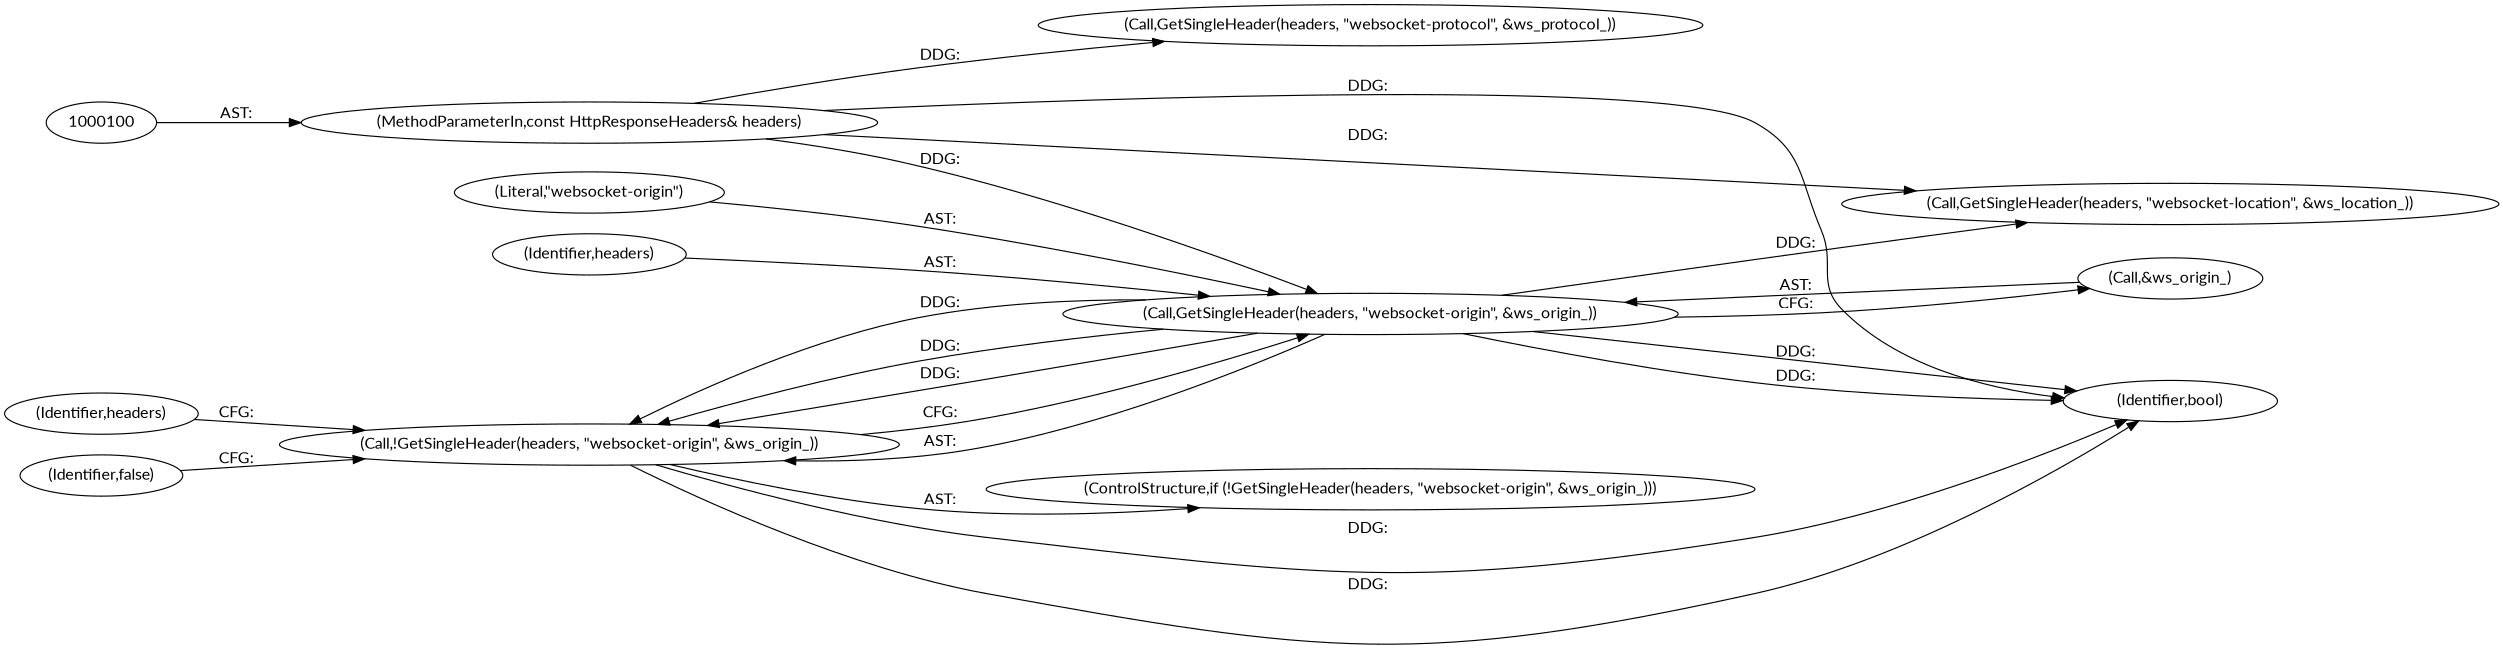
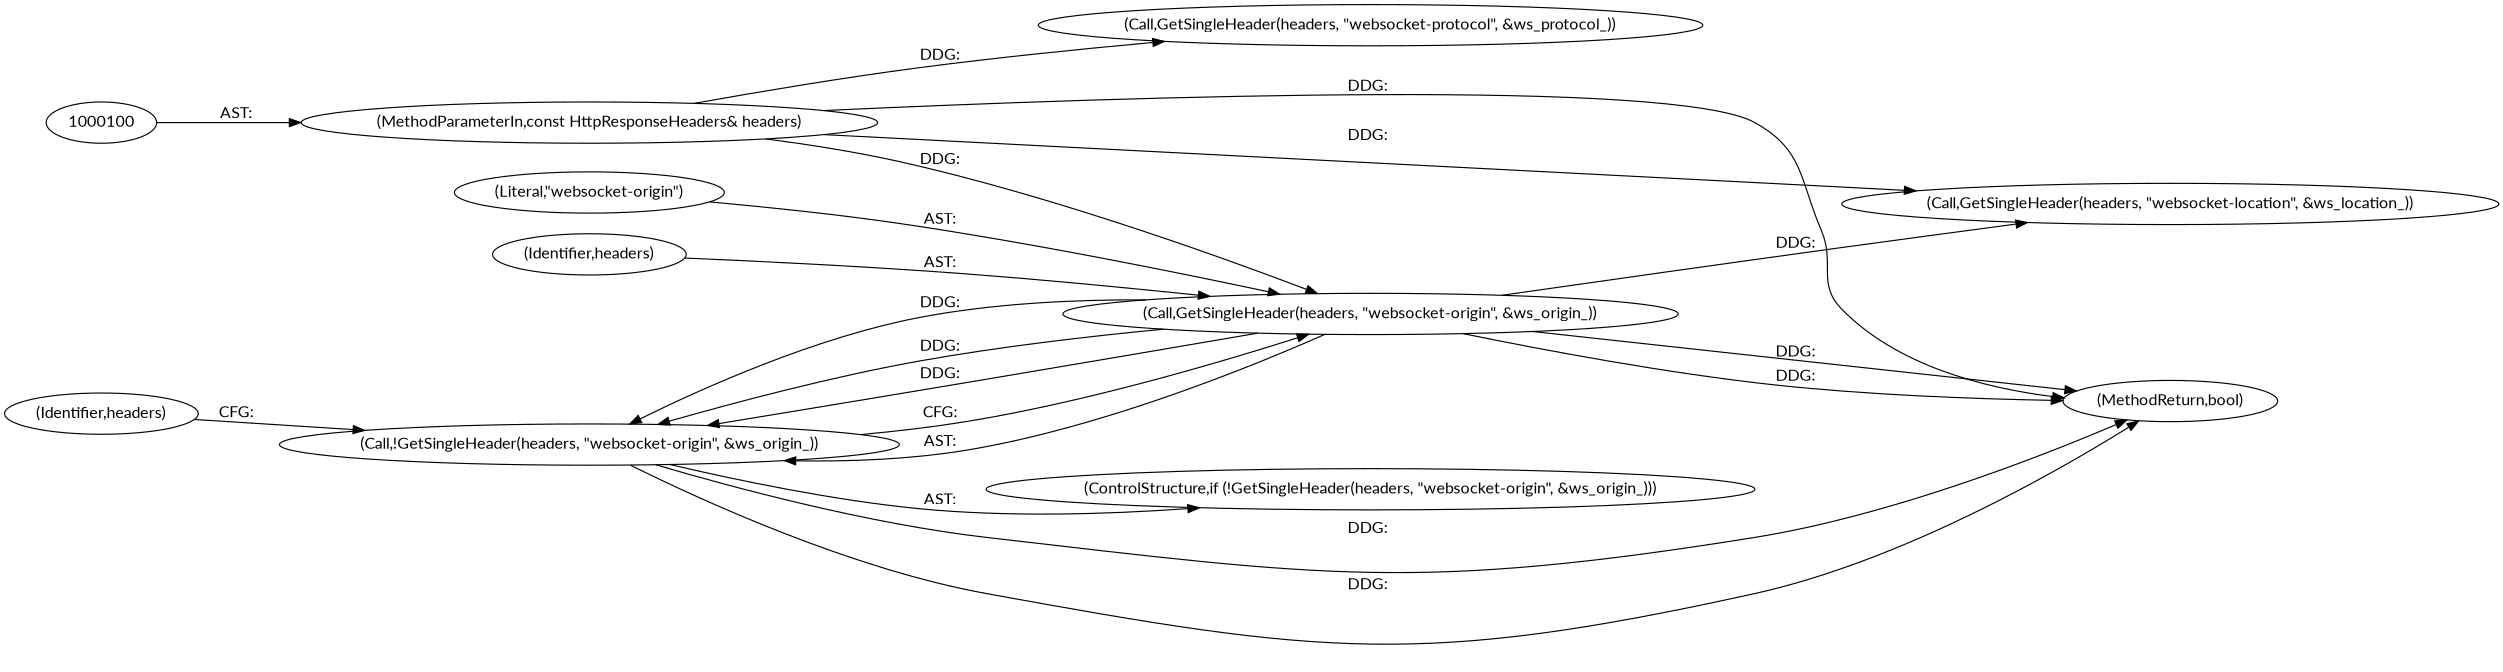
node "(Call,&ws_origin_)": removed
node "(Identifier,bool)": label "(Identifier,bool)" -> "(MethodReturn,bool)"
node "(Identifier,false)": removed
